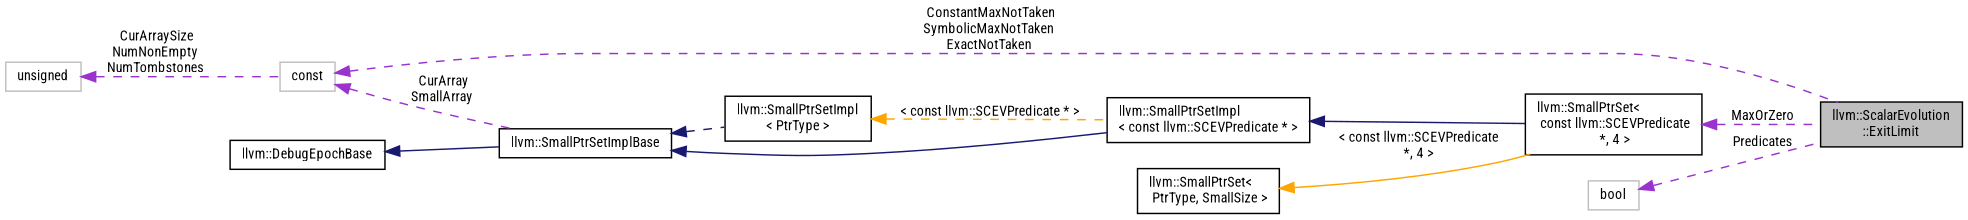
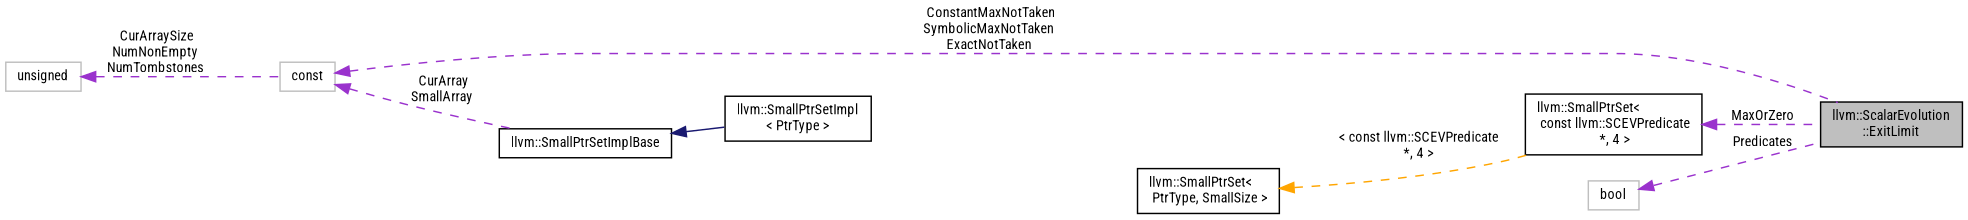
node "llvm::SmallPtrSetImpl < const llvm::SCEVPredicate * >": removed
edge "llvm::SmallPtrSetImpl < PtrType >" -> "llvm::SmallPtrSetImplBase": style dashed -> solid
node "llvm::DebugEpochBase": removed
edge "llvm::SmallPtrSet< const llvm::SCEVPredicate *, 4 >" -> "llvm::SmallPtrSet< PtrType, SmallSize >": style solid -> dashed
